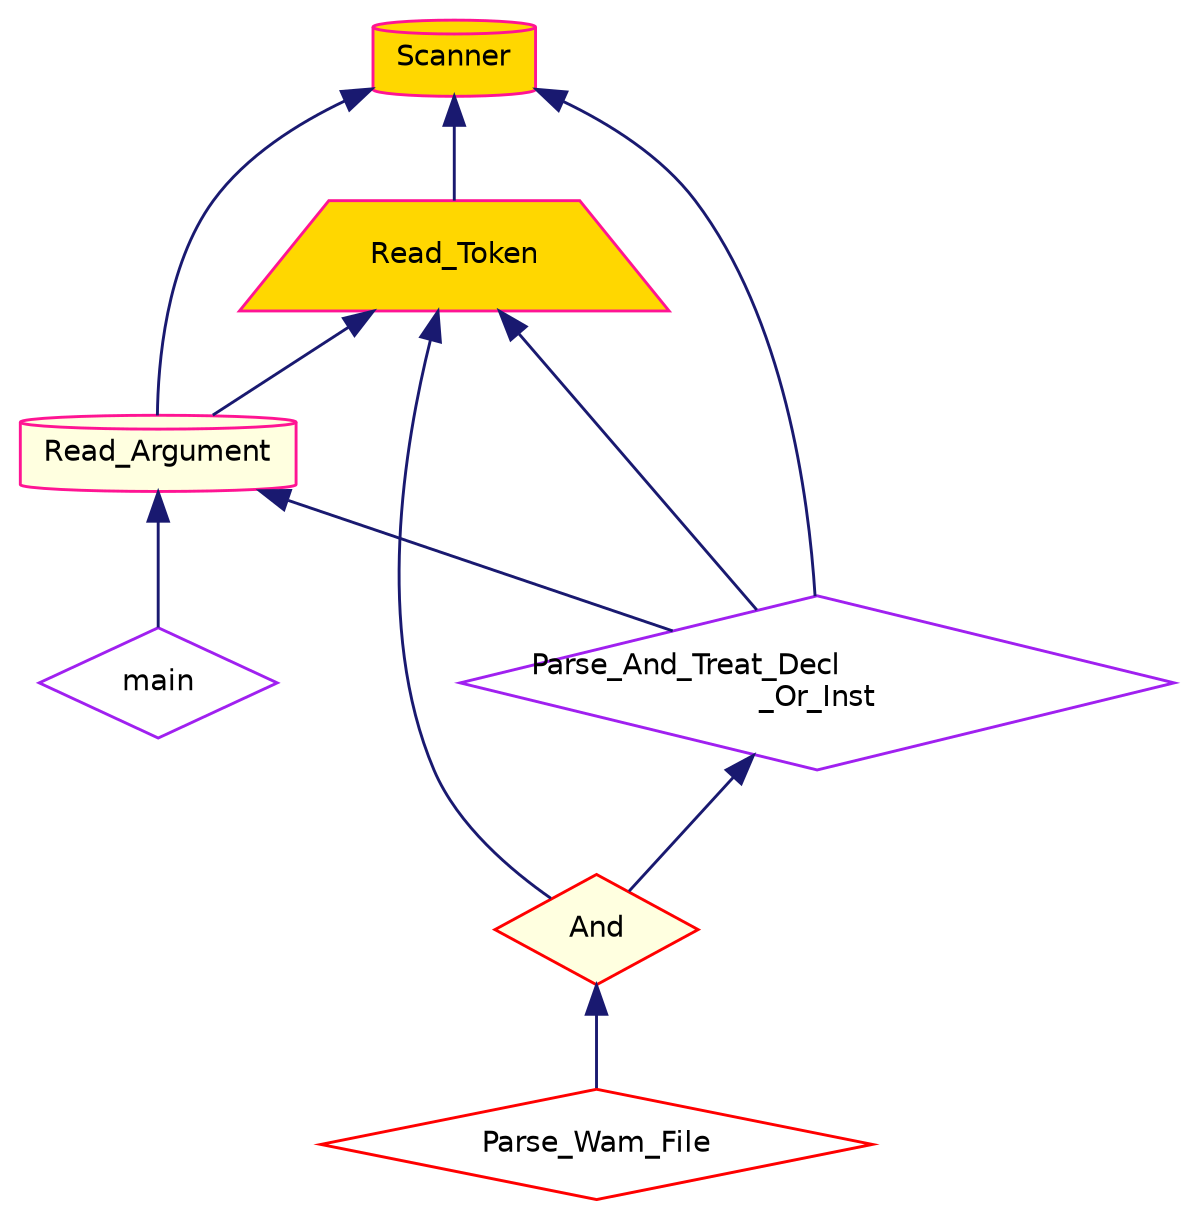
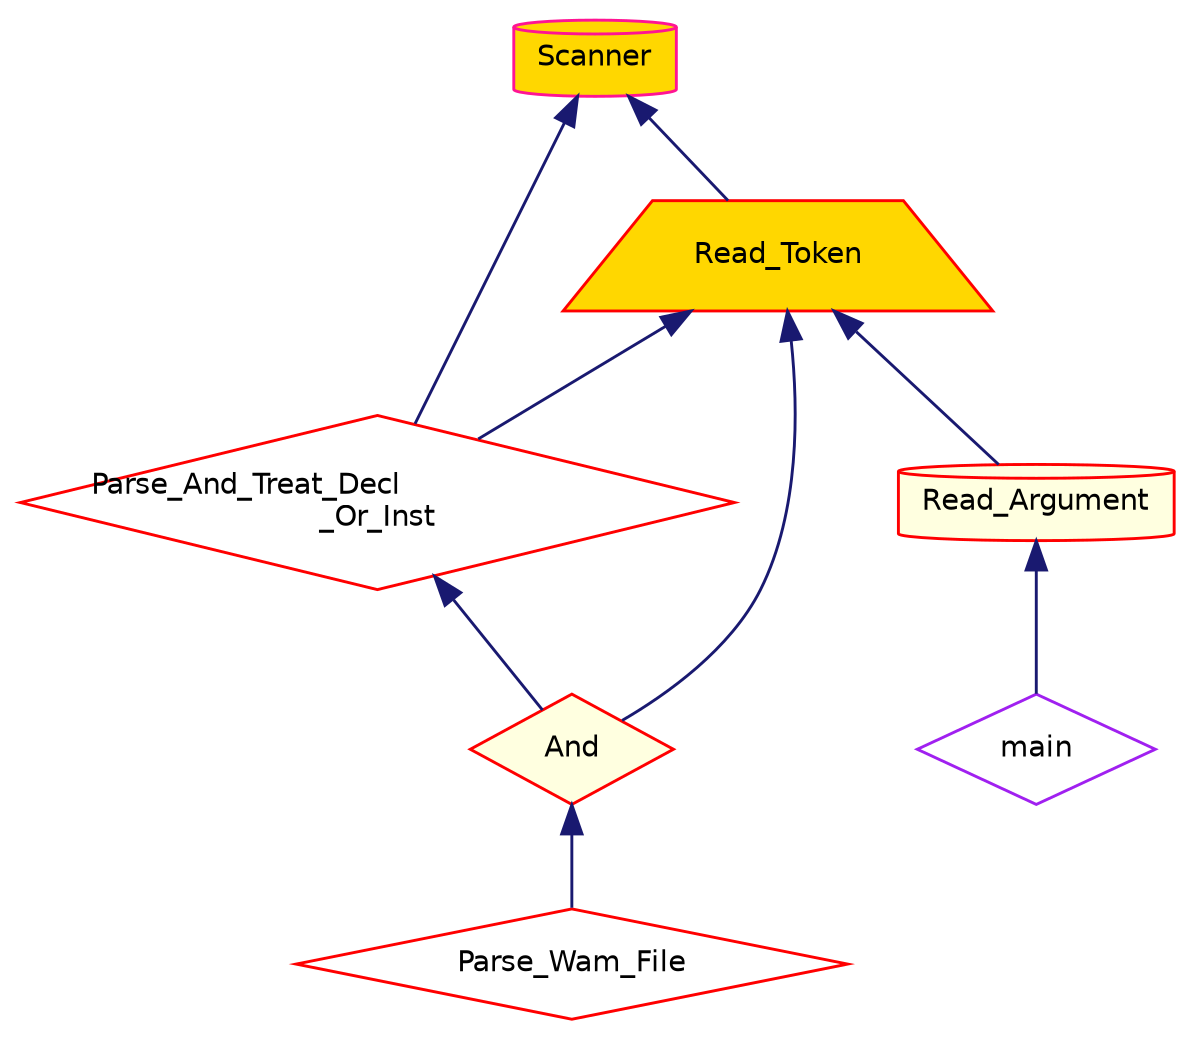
edge "Read_Argument" -> "Scanner": removed
node "Read_Token": color deeppink -> red
node "Read_Argument": color deeppink -> red
edge "Parse_And_Treat_Decl _Or_Inst" -> "Read_Argument": removed
node "Parse_And_Treat_Decl _Or_Inst": color purple -> red
